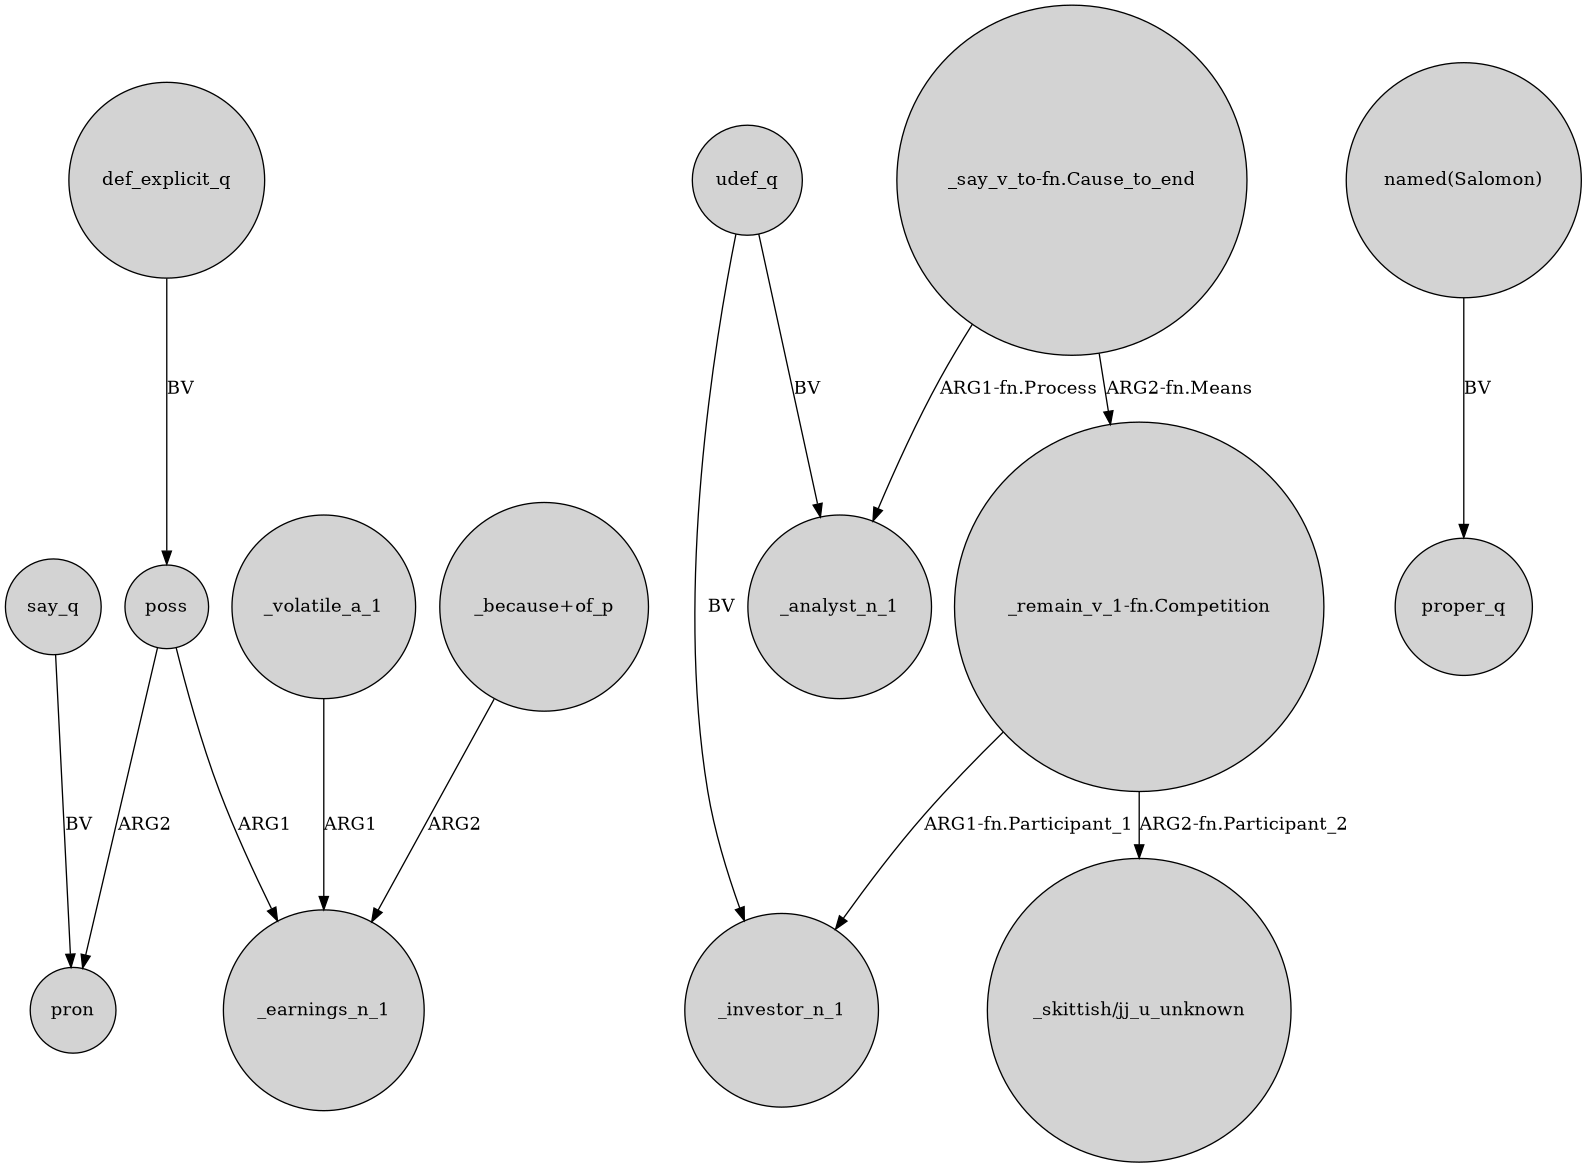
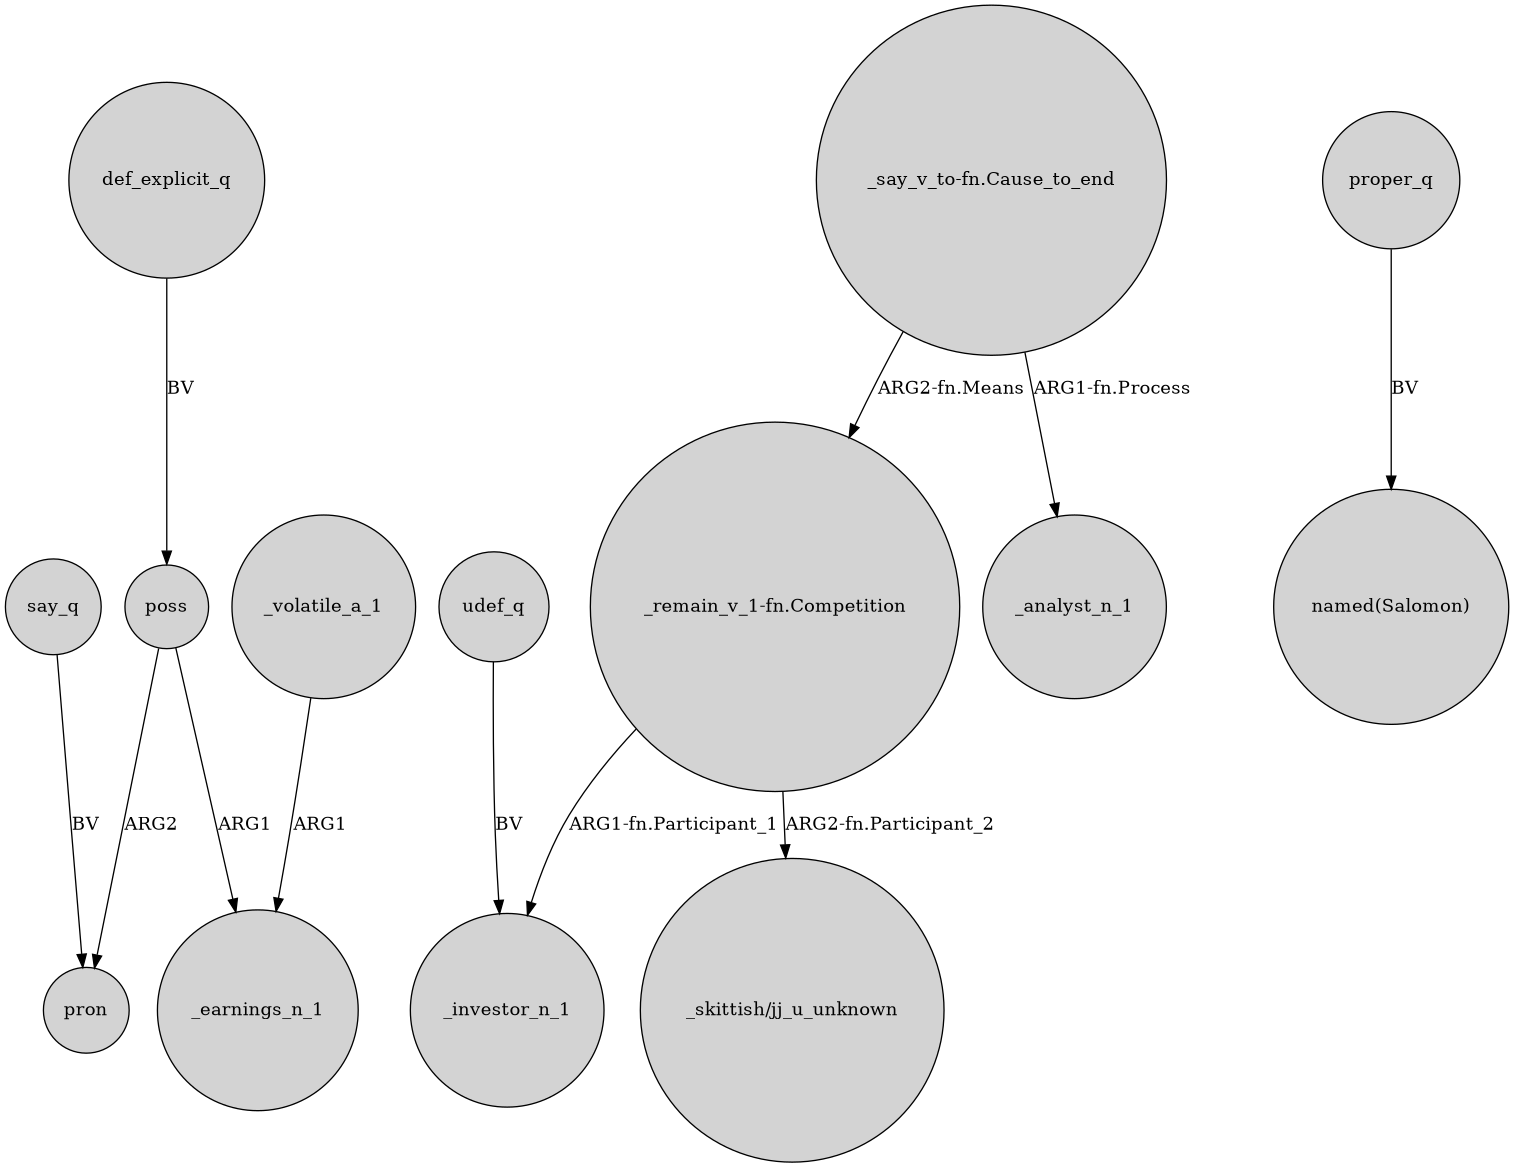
edge "udef_q" -> "_analyst_n_1": removed, label "BV"
edge "named(Salomon)" -> "proper_q": reversed
node "_because+of_p": removed
